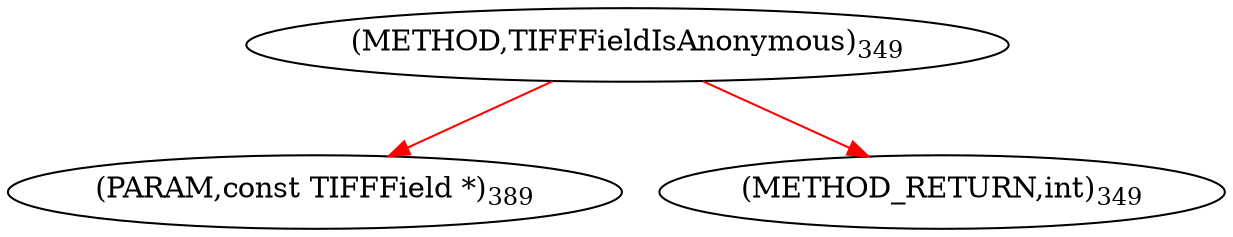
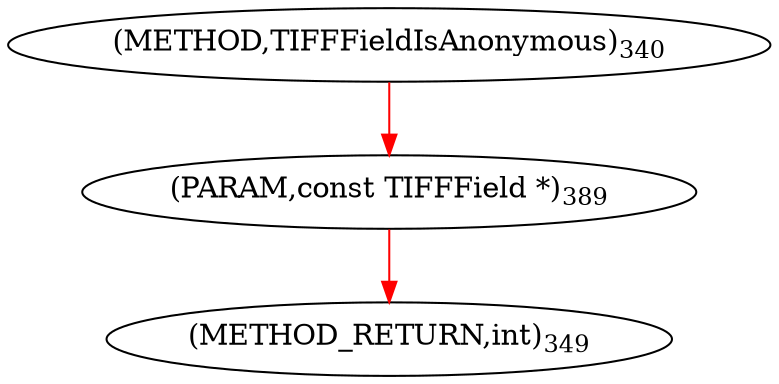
node "(METHOD,TIFFFieldIsAnonymous)": text "349" -> "340"
edge "(METHOD,TIFFFieldIsAnonymous)" -> "(METHOD_RETURN,int)": now "(PARAM,const TIFFField *)" -> "(METHOD_RETURN,int)"
